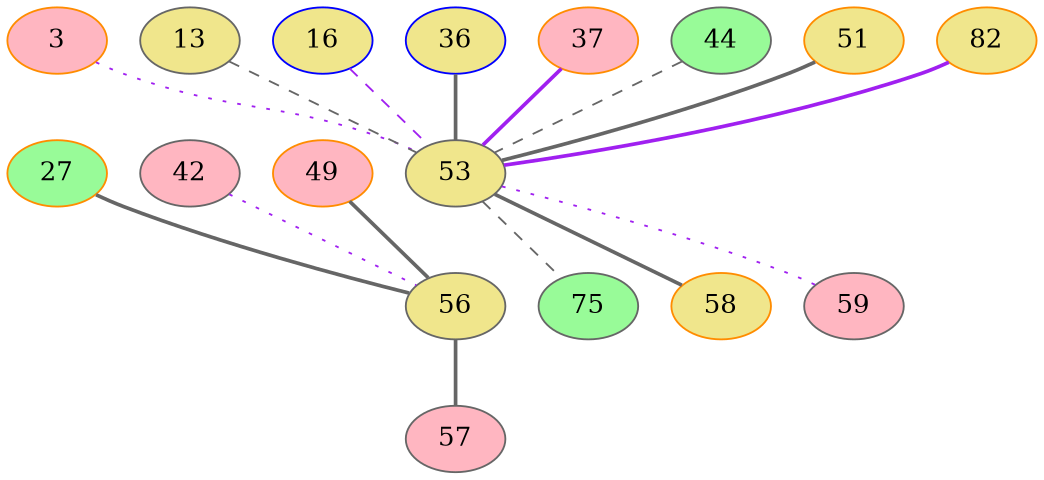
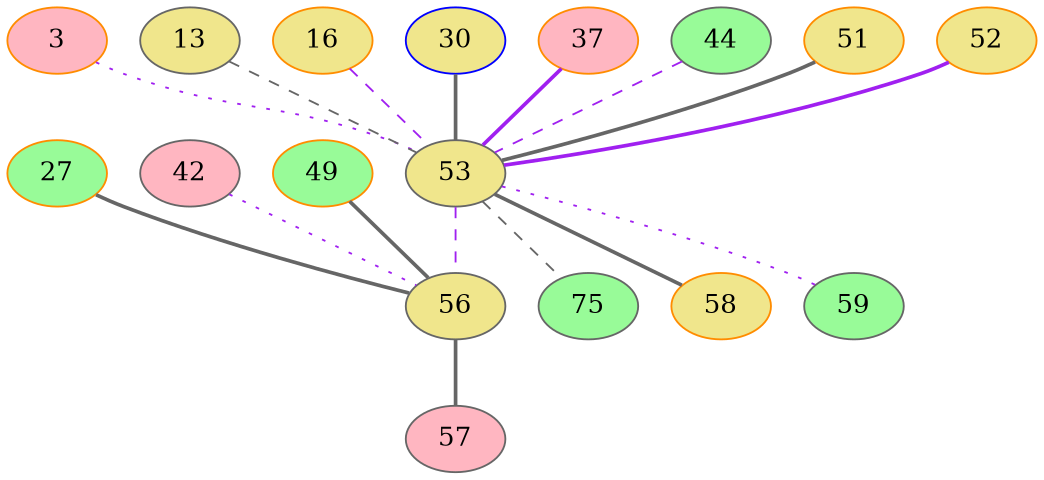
node "16": color blue -> darkorange
node "36": label "36" -> "30"
node "82": label "82" -> "52"
edge "44" -- "53": color gray40 -> purple
node "49": fillcolor lightpink -> palegreen
edge "53" -- "56": added
node "59": fillcolor lightpink -> palegreen
